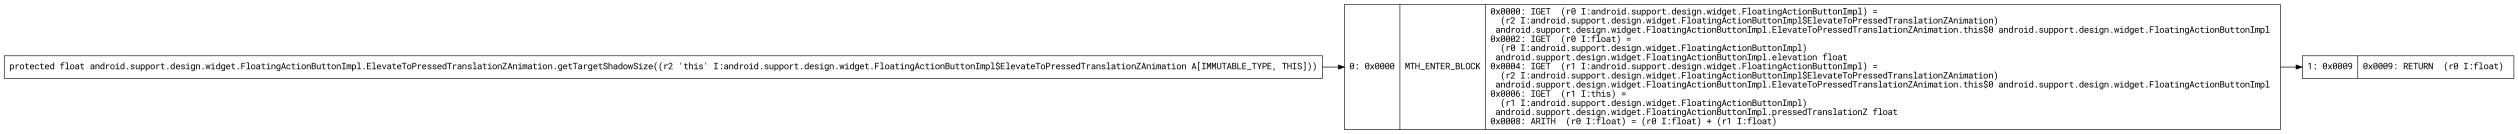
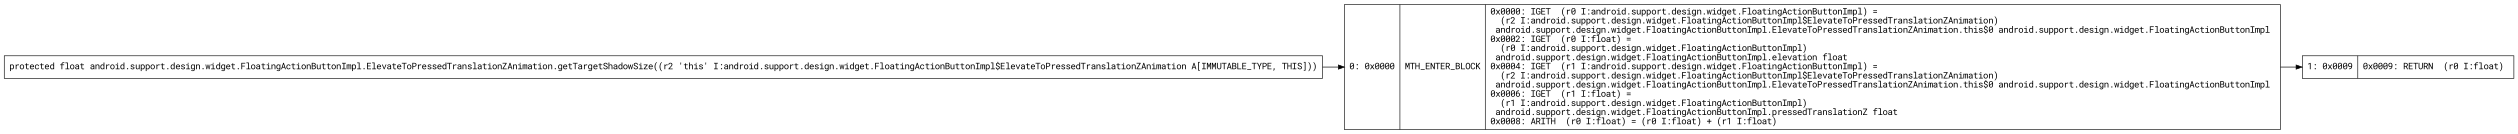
node "0: 0x0000": text "0x0006: IGET  (r1 I:this) =" -> "0x0006: IGET  (r1 I:float) ="
